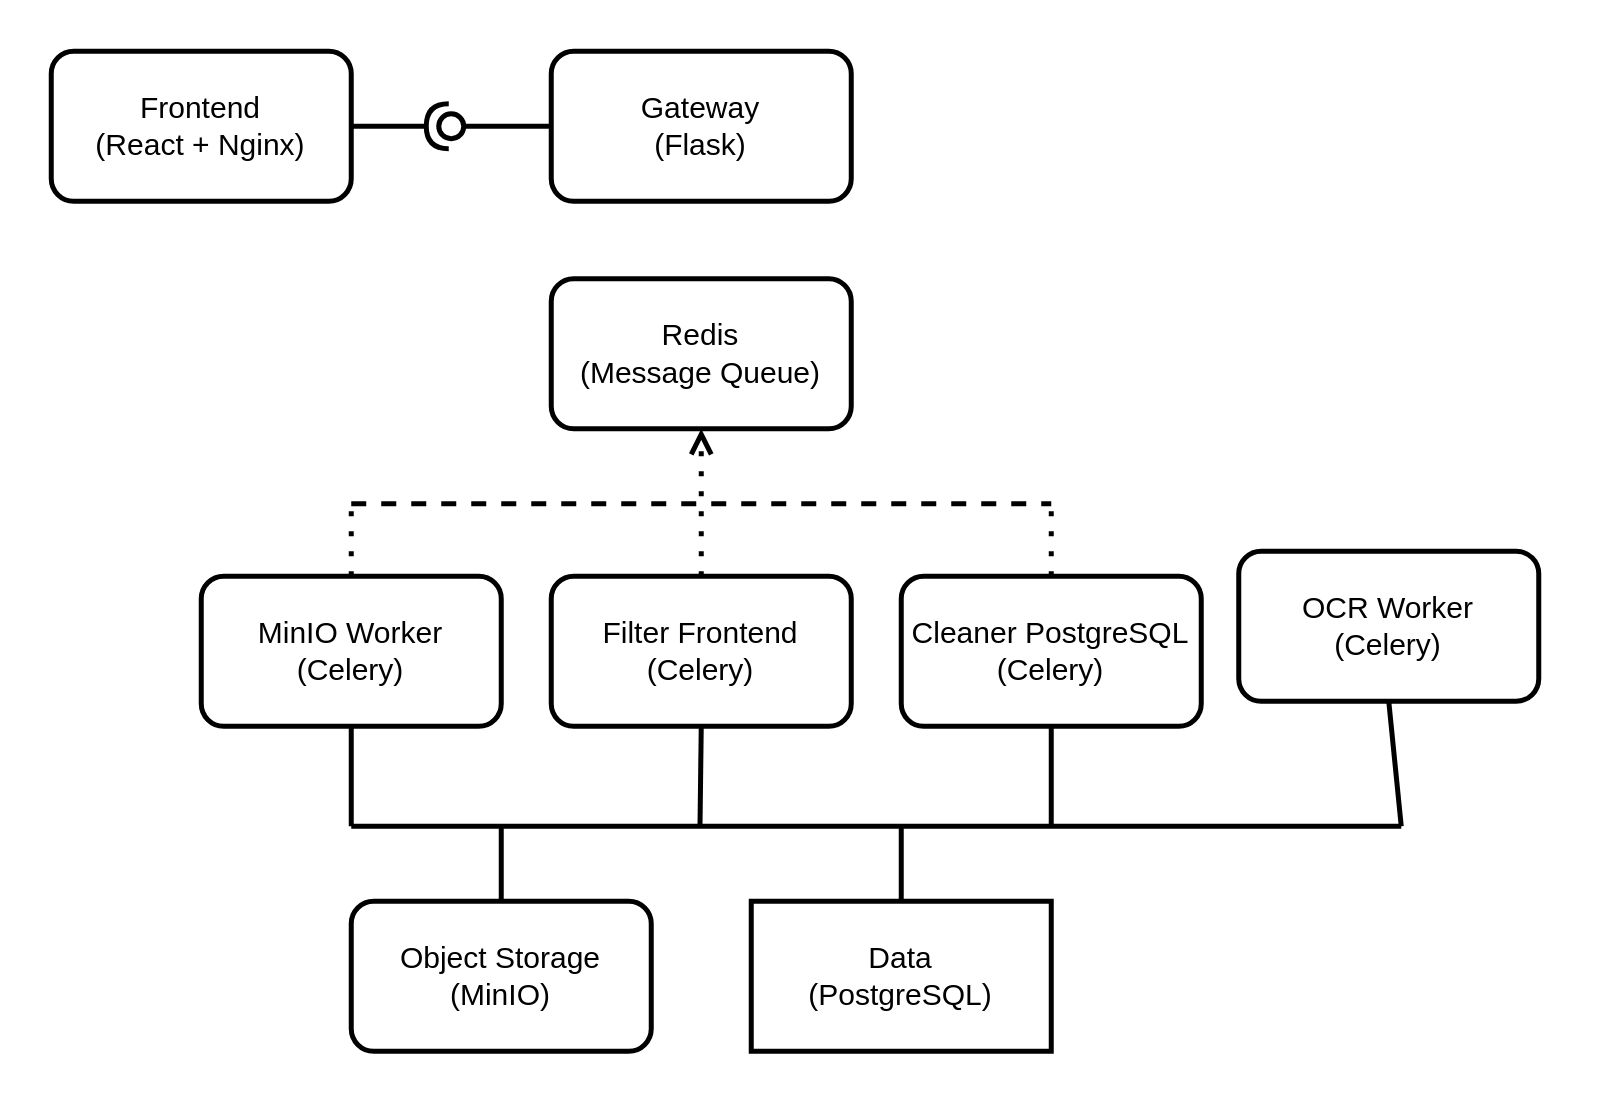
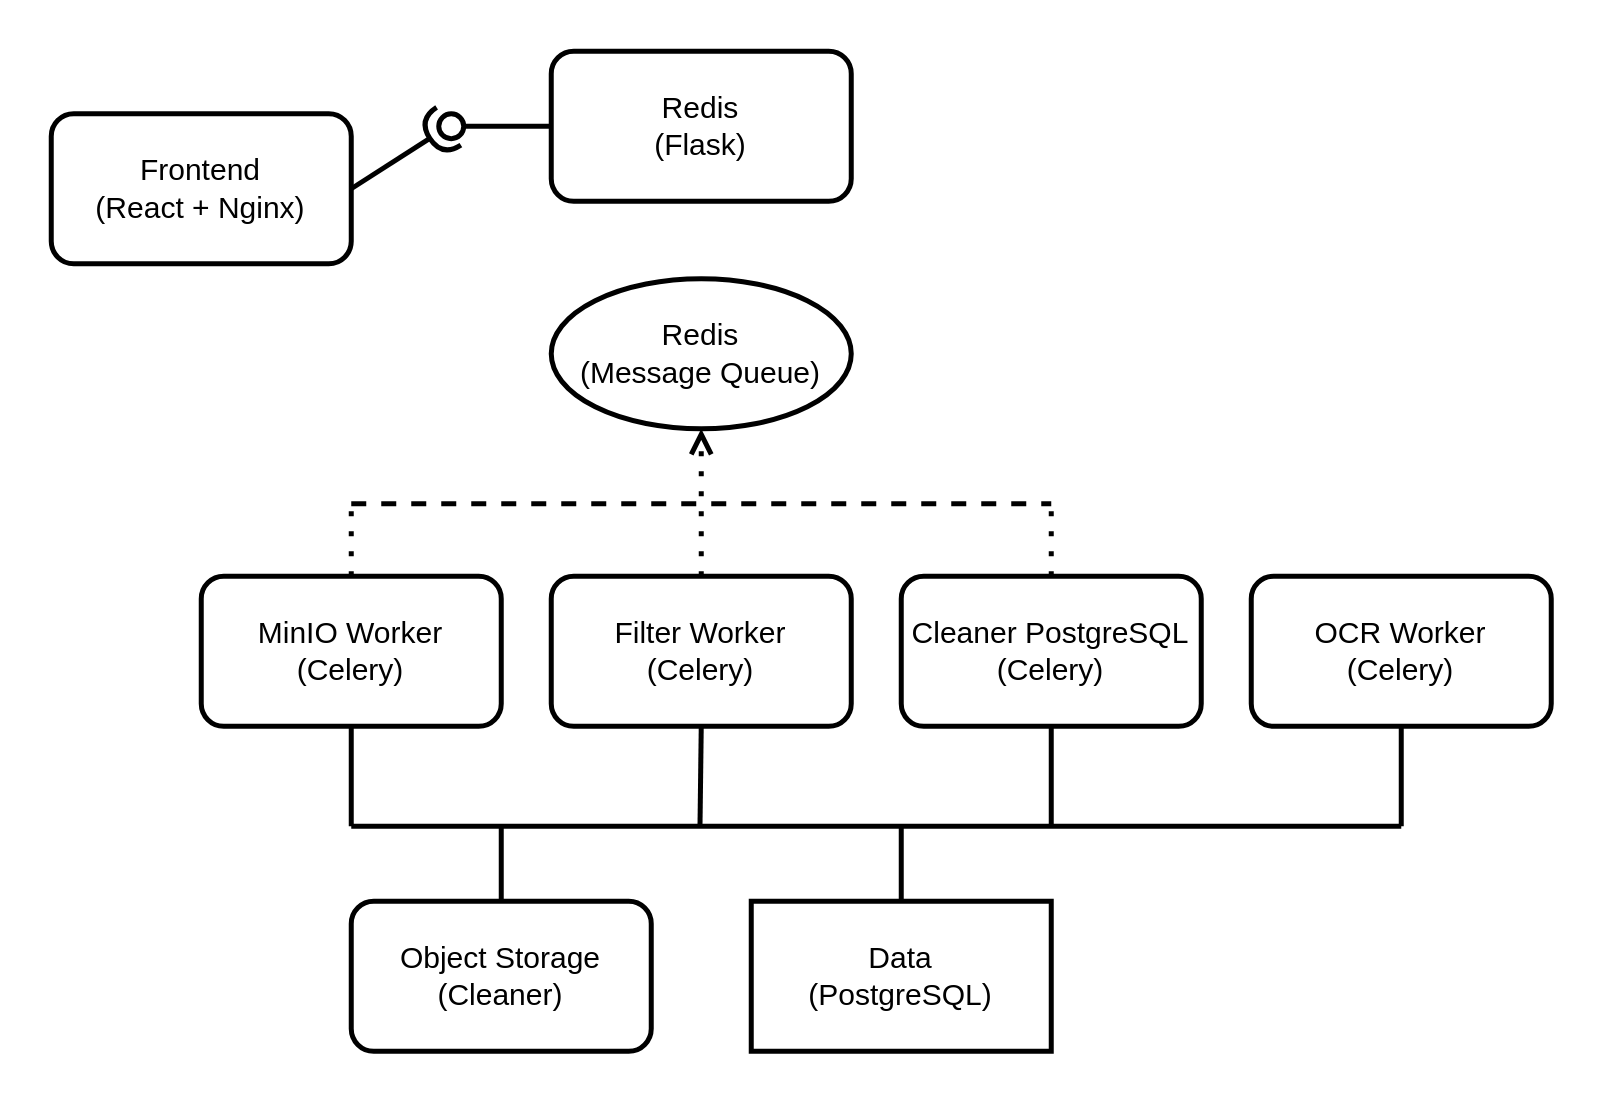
node "Frontend (React + Nginx)": moved (201, 126) -> (201, 189)
node "Gateway (Flask)": label "Gateway (Flask)" -> "Redis (Flask)"
node "Redis (Message Queue)": shape rounded rectangle -> ellipse
node "OCR Worker (Celery)": moved (1389, 626) -> (1401, 651)
node "Filter Frontend (Celery)": label "Filter Frontend (Celery)" -> "Filter Worker (Celery)"
node "Object Storage (MinIO)": label "Object Storage (MinIO)" -> "Object Storage (Cleaner)"
